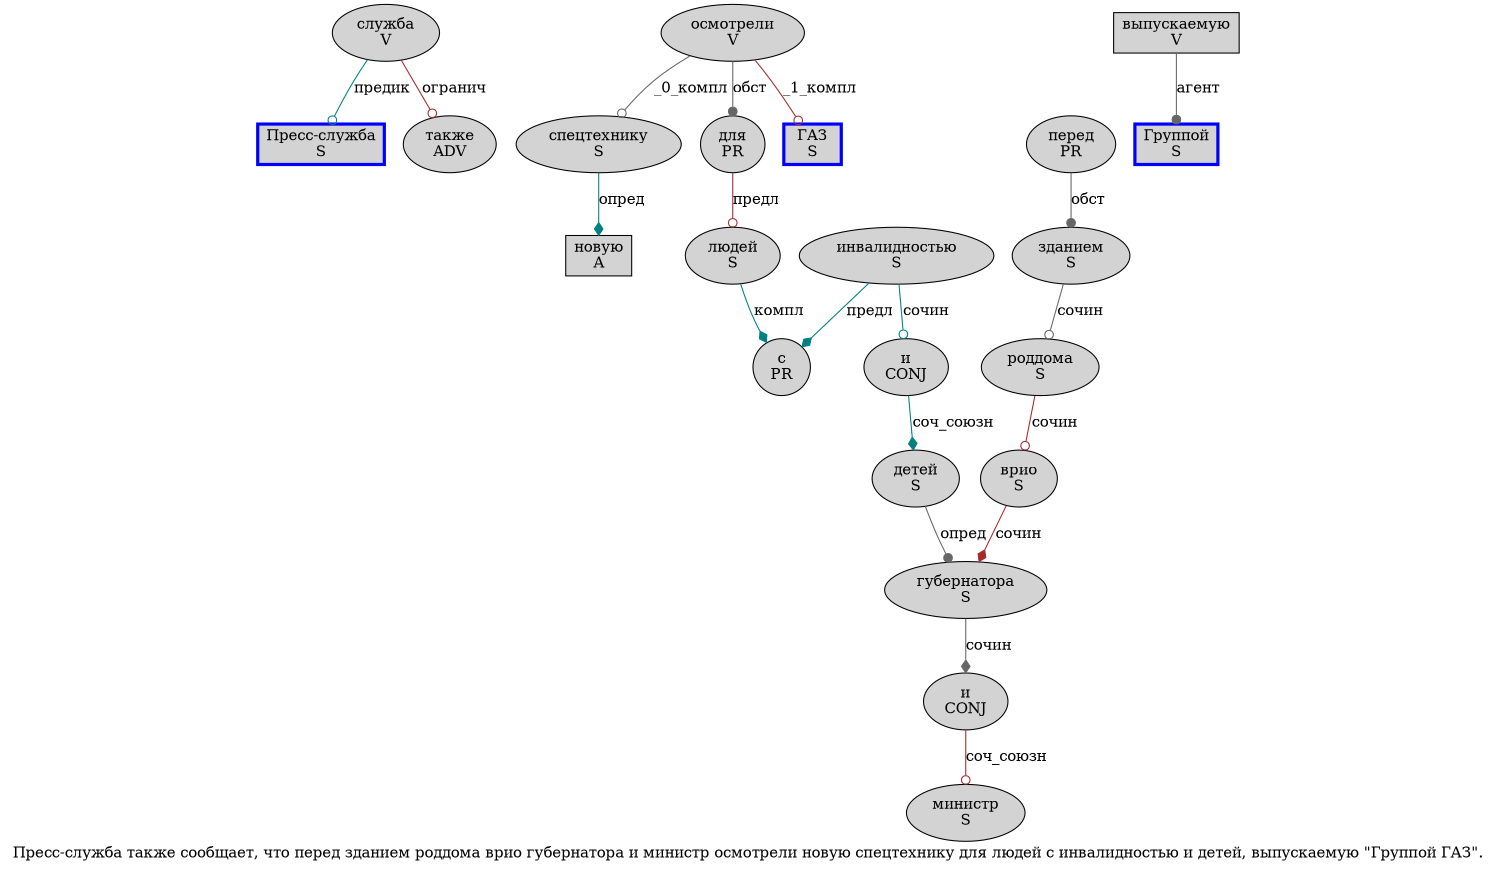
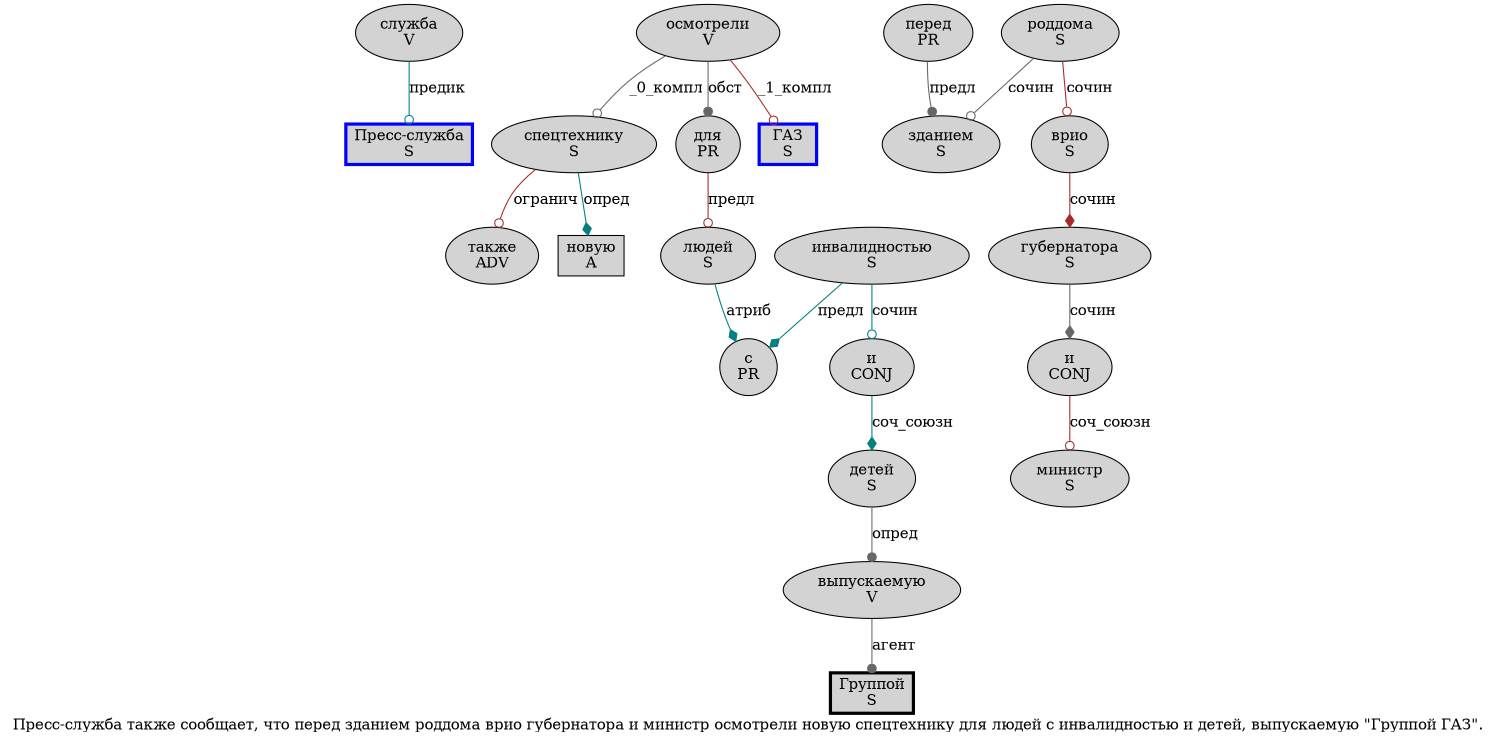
node "выпускаемую V": shape box -> ellipse
edge "служба V" -> "также ADV": now "спецтехнику S" -> "также ADV"
node "Группой S": color blue -> black
edge "перед PR" -> "зданием S": label "обст" -> "предл"
edge "зданием S" -> "роддома S": reversed
edge "людей S" -> "с PR": label "компл" -> "атриб"
edge "детей S" -> "губернатора S": now "детей S" -> "выпускаемую V"
